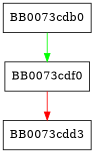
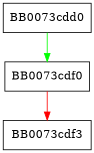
node "BB0073cdb0": label "BB0073cdb0" -> "BB0073cdd0"
node "BB0073cdd3": label "BB0073cdd3" -> "BB0073cdf3"
